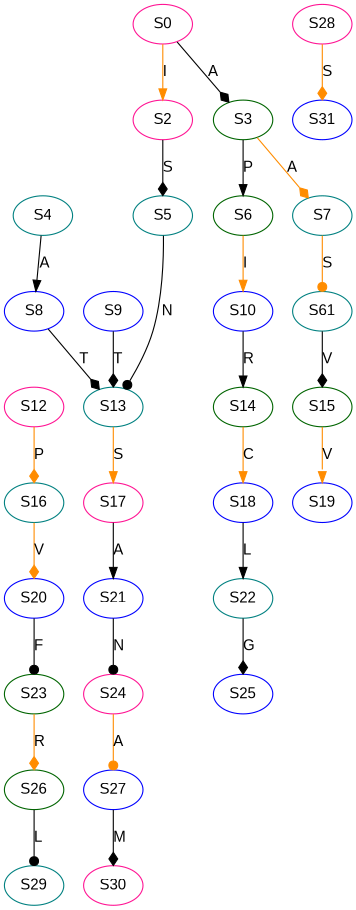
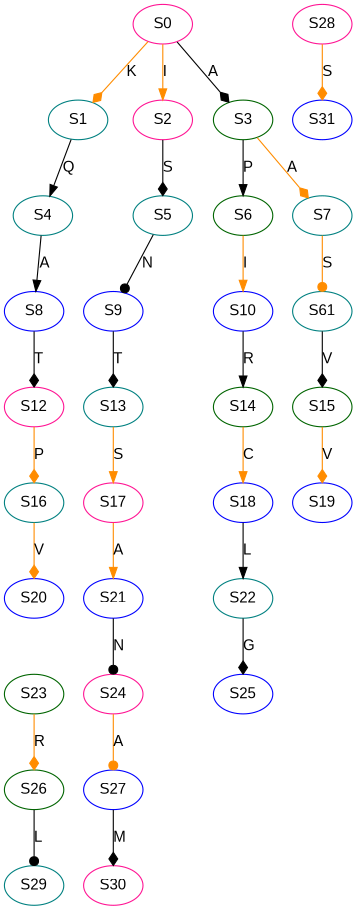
node "S1": added
edge "S5" -> "S13": now "S5" -> "S9"
edge "S8" -> "S13": now "S8" -> "S12"
edge "S15" -> "S19": arrowhead normal -> diamond
edge "S17" -> "S21": color black -> darkorange
edge "S20" -> "S23": removed, label "F"
